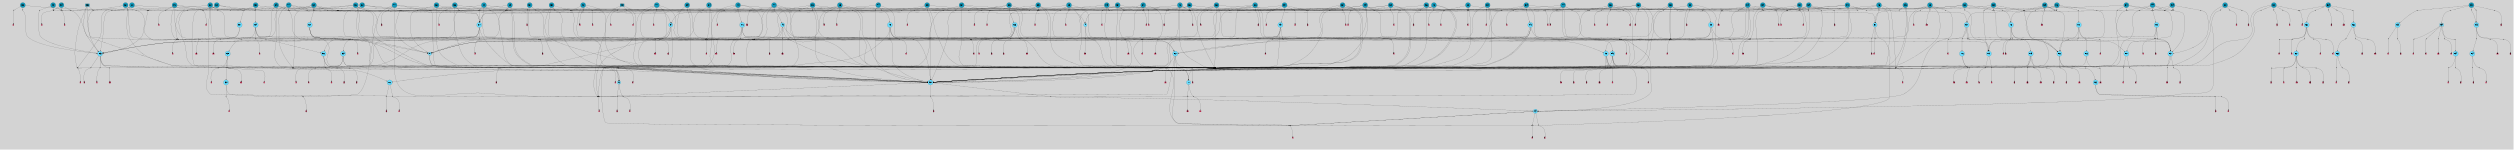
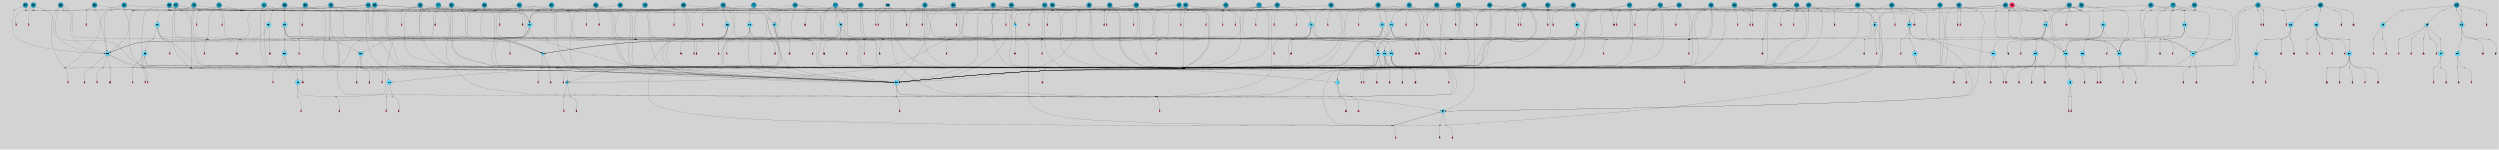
node "T856": shape box -> circle
node "T861": removed
node "T825": fillcolor #1199bb -> #ff3366
